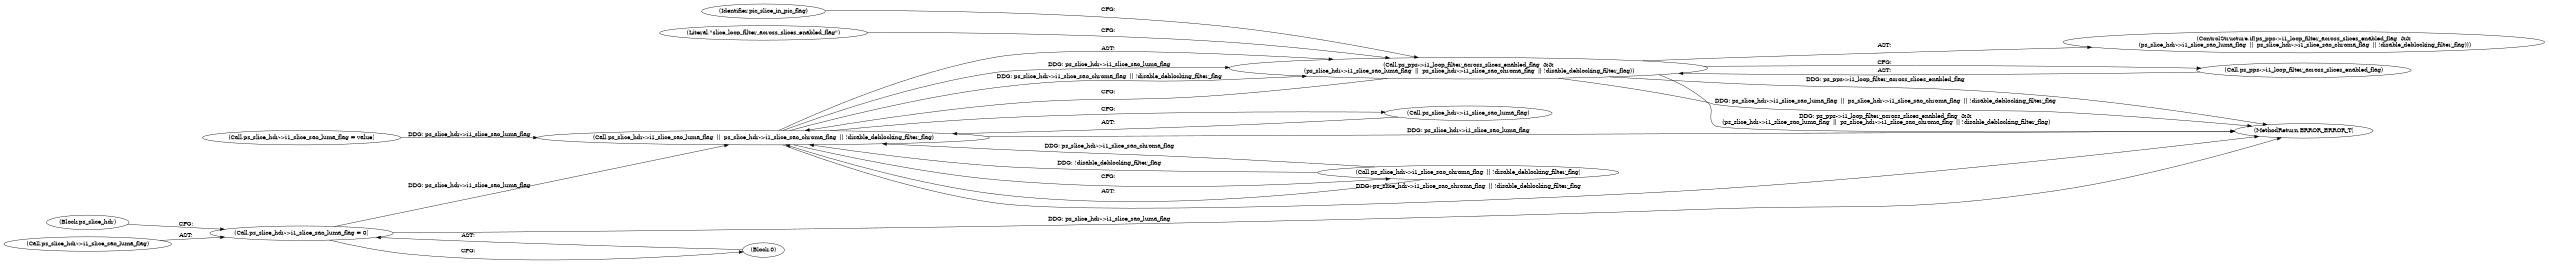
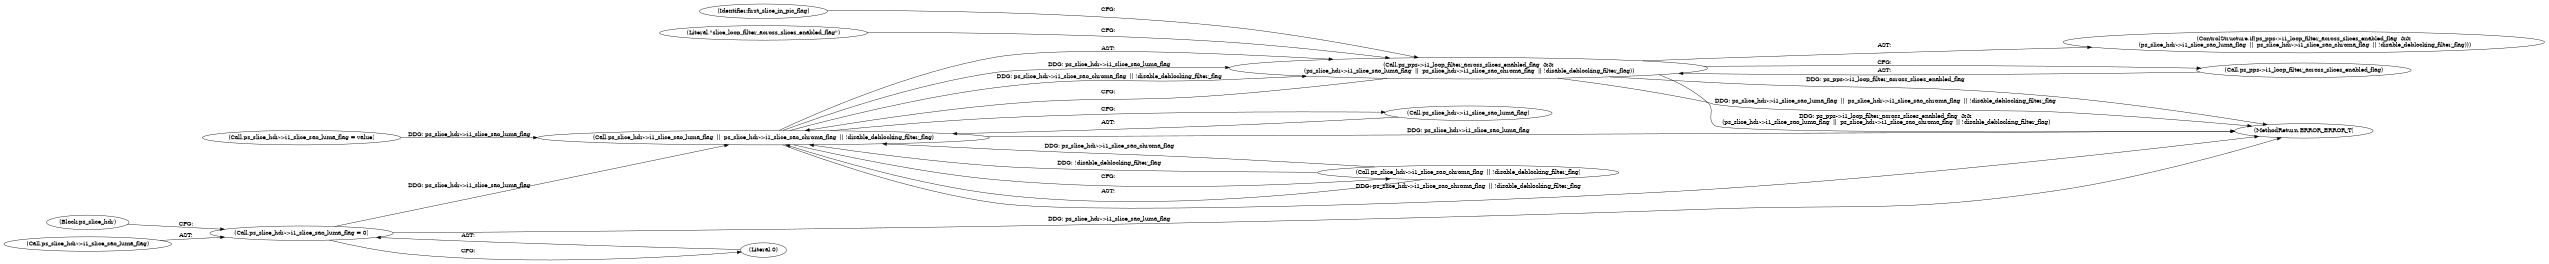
node "(Identifier,pic_slice_in_pic_flag)": label "(Identifier,pic_slice_in_pic_flag)" -> "(Identifier,first_slice_in_pic_flag)"
node "(Block,0)": label "(Block,0)" -> "(Literal,0)"
